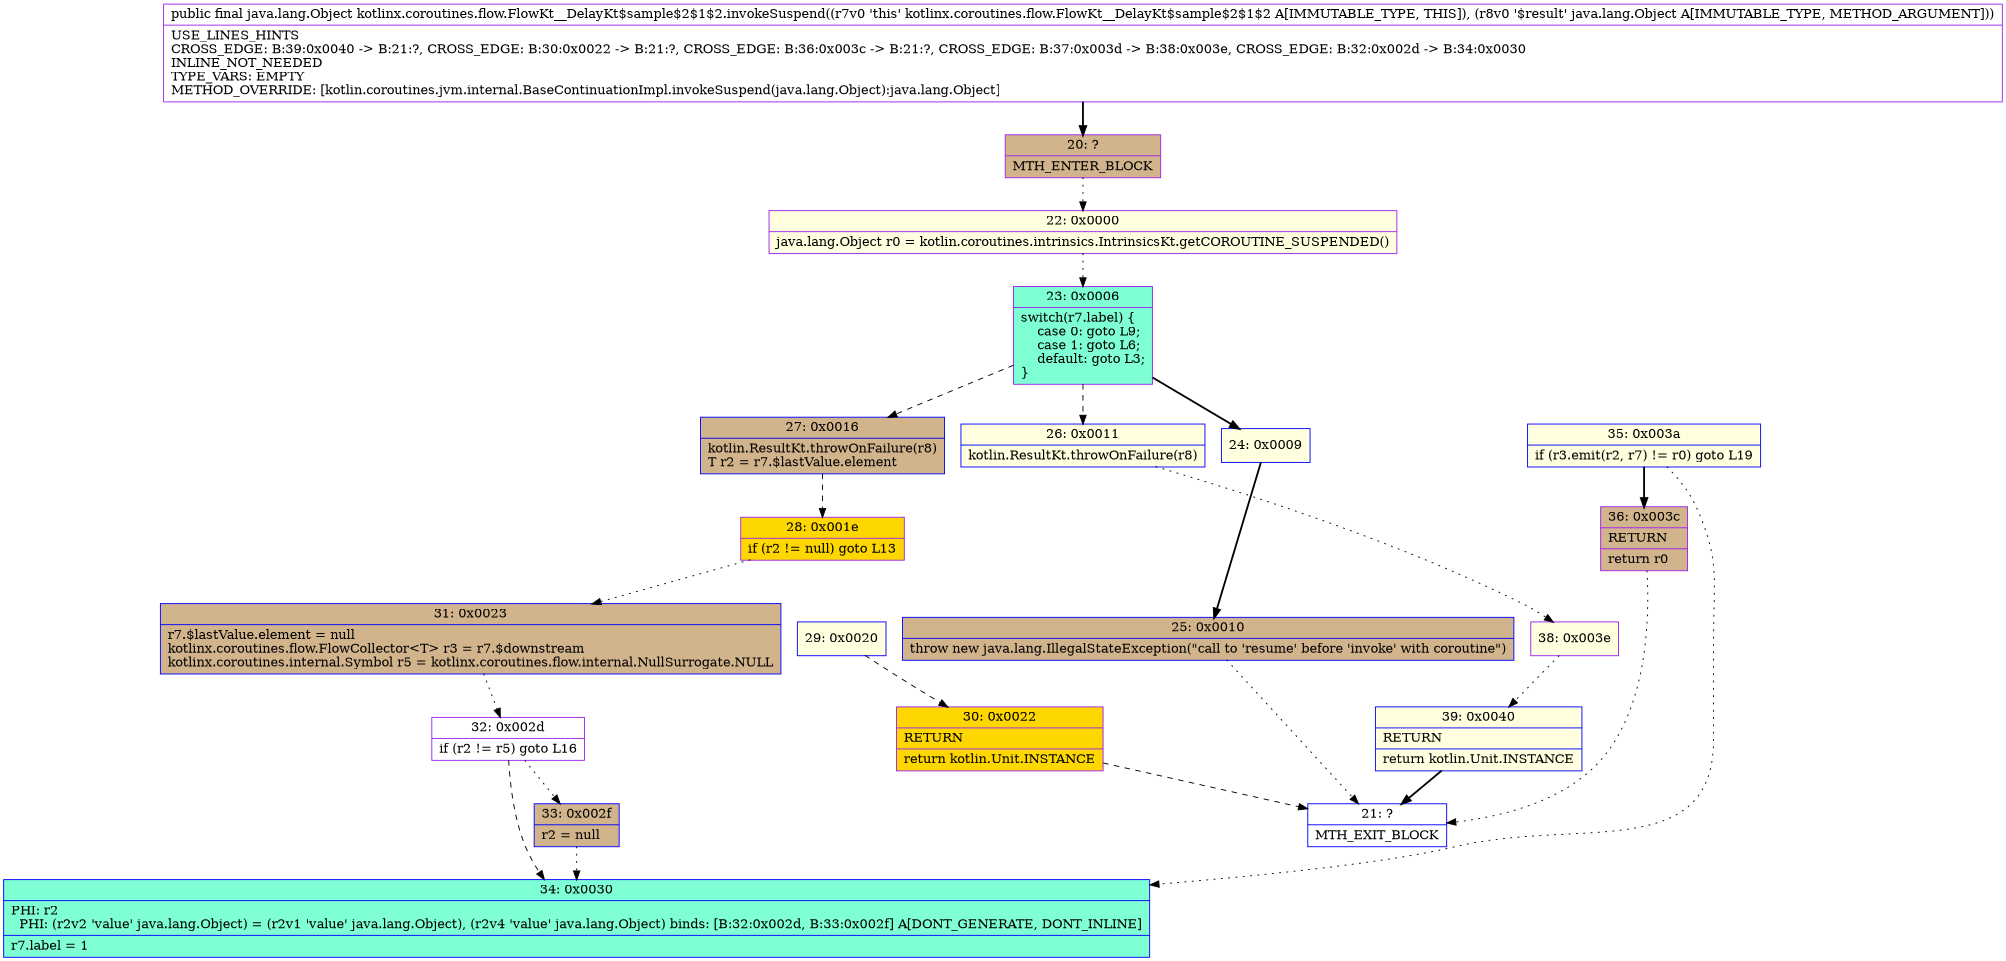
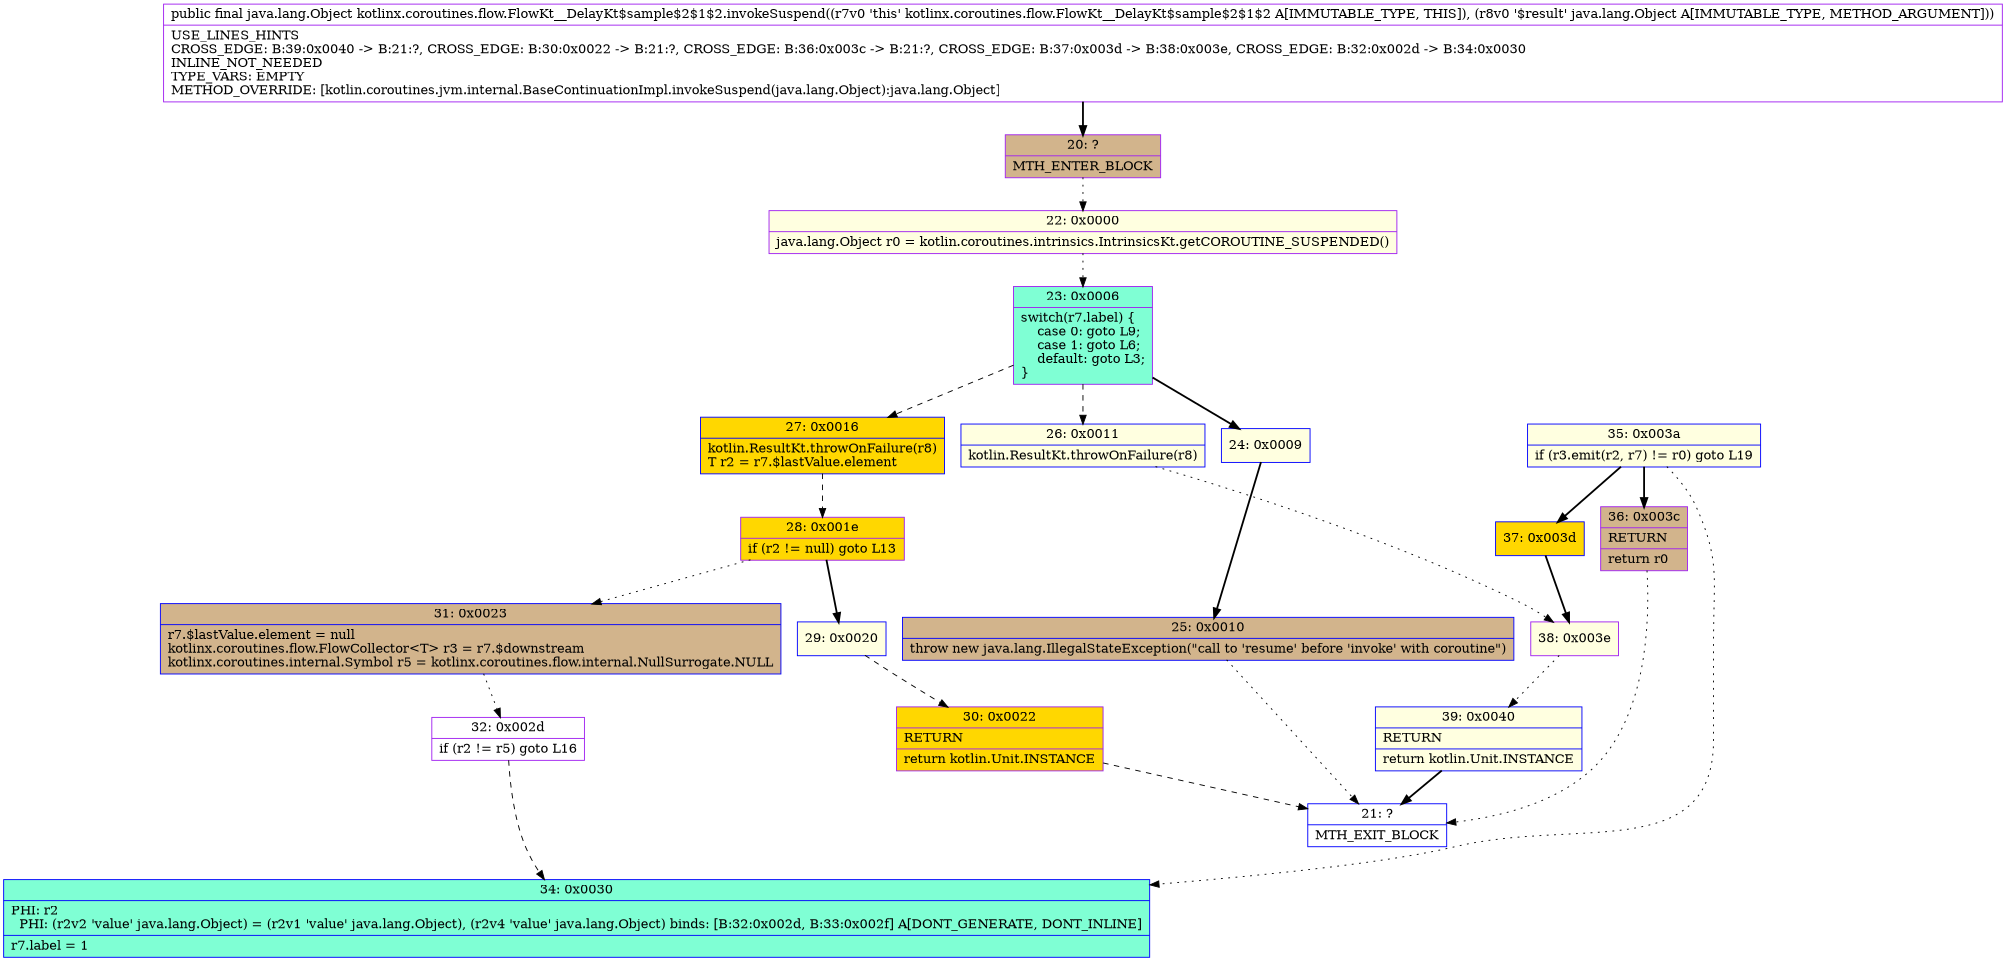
node "27: 0x0016": fillcolor tan -> gold
node "37: 0x003d": added
edge "28: 0x001e" -> "29: 0x0020": added
node "33: 0x002f": removed
